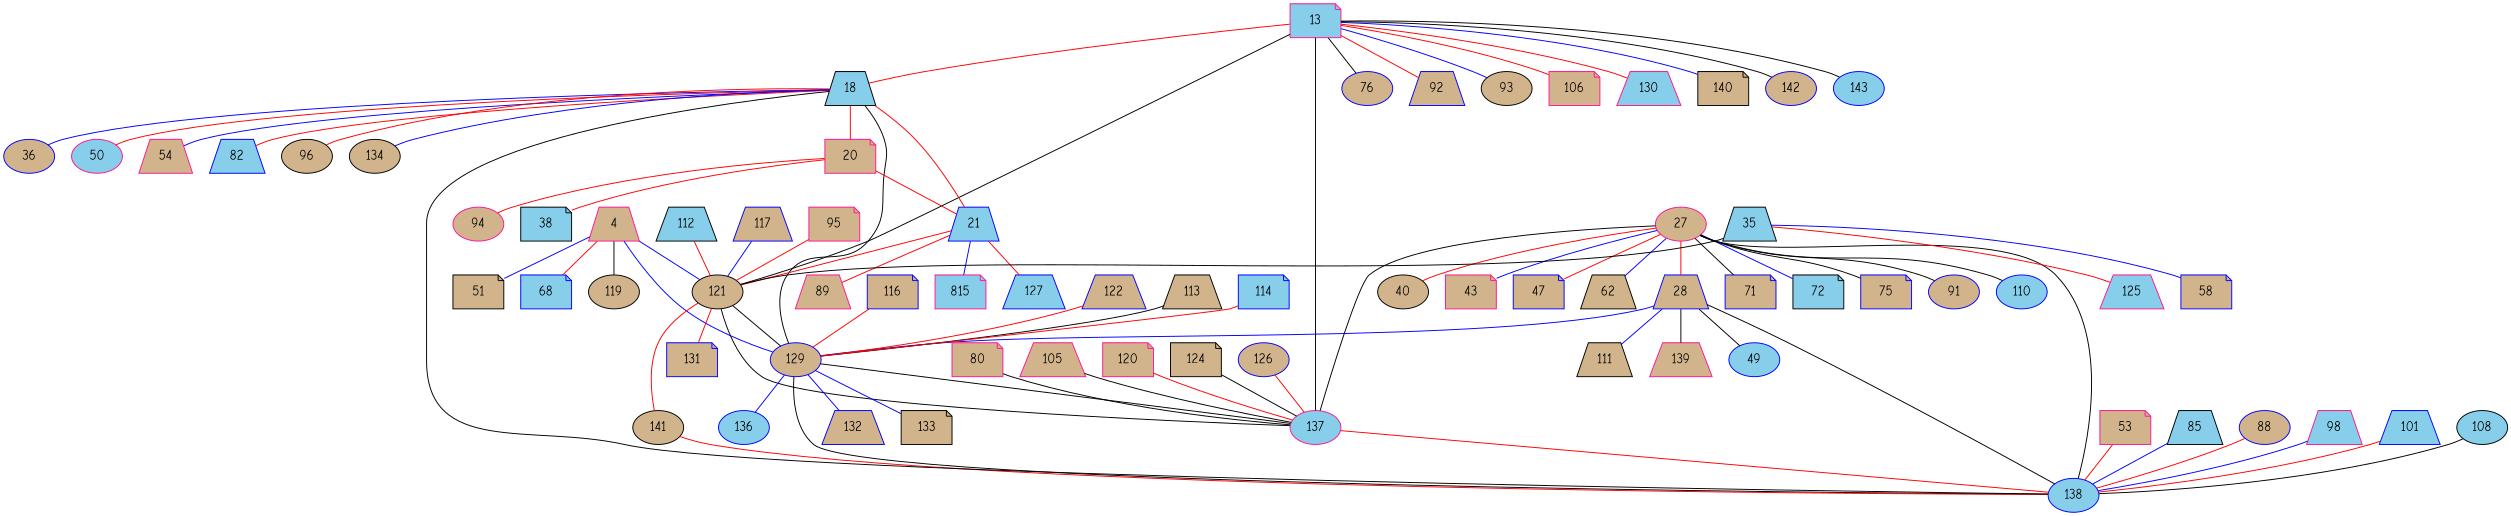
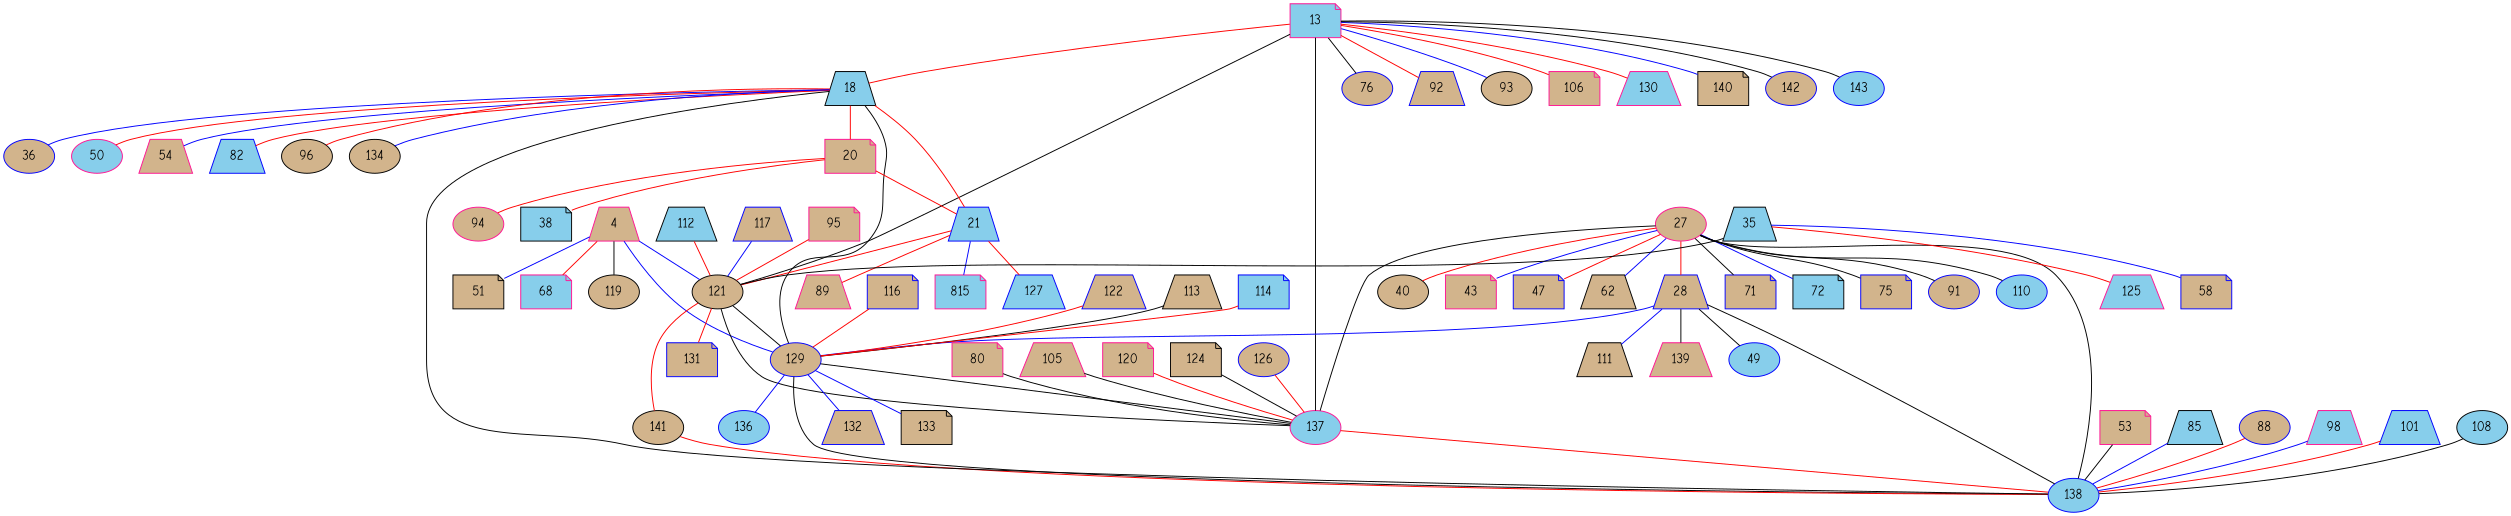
node "68": color blue -> deeppink
edge "53" -- "138": color red -> black
